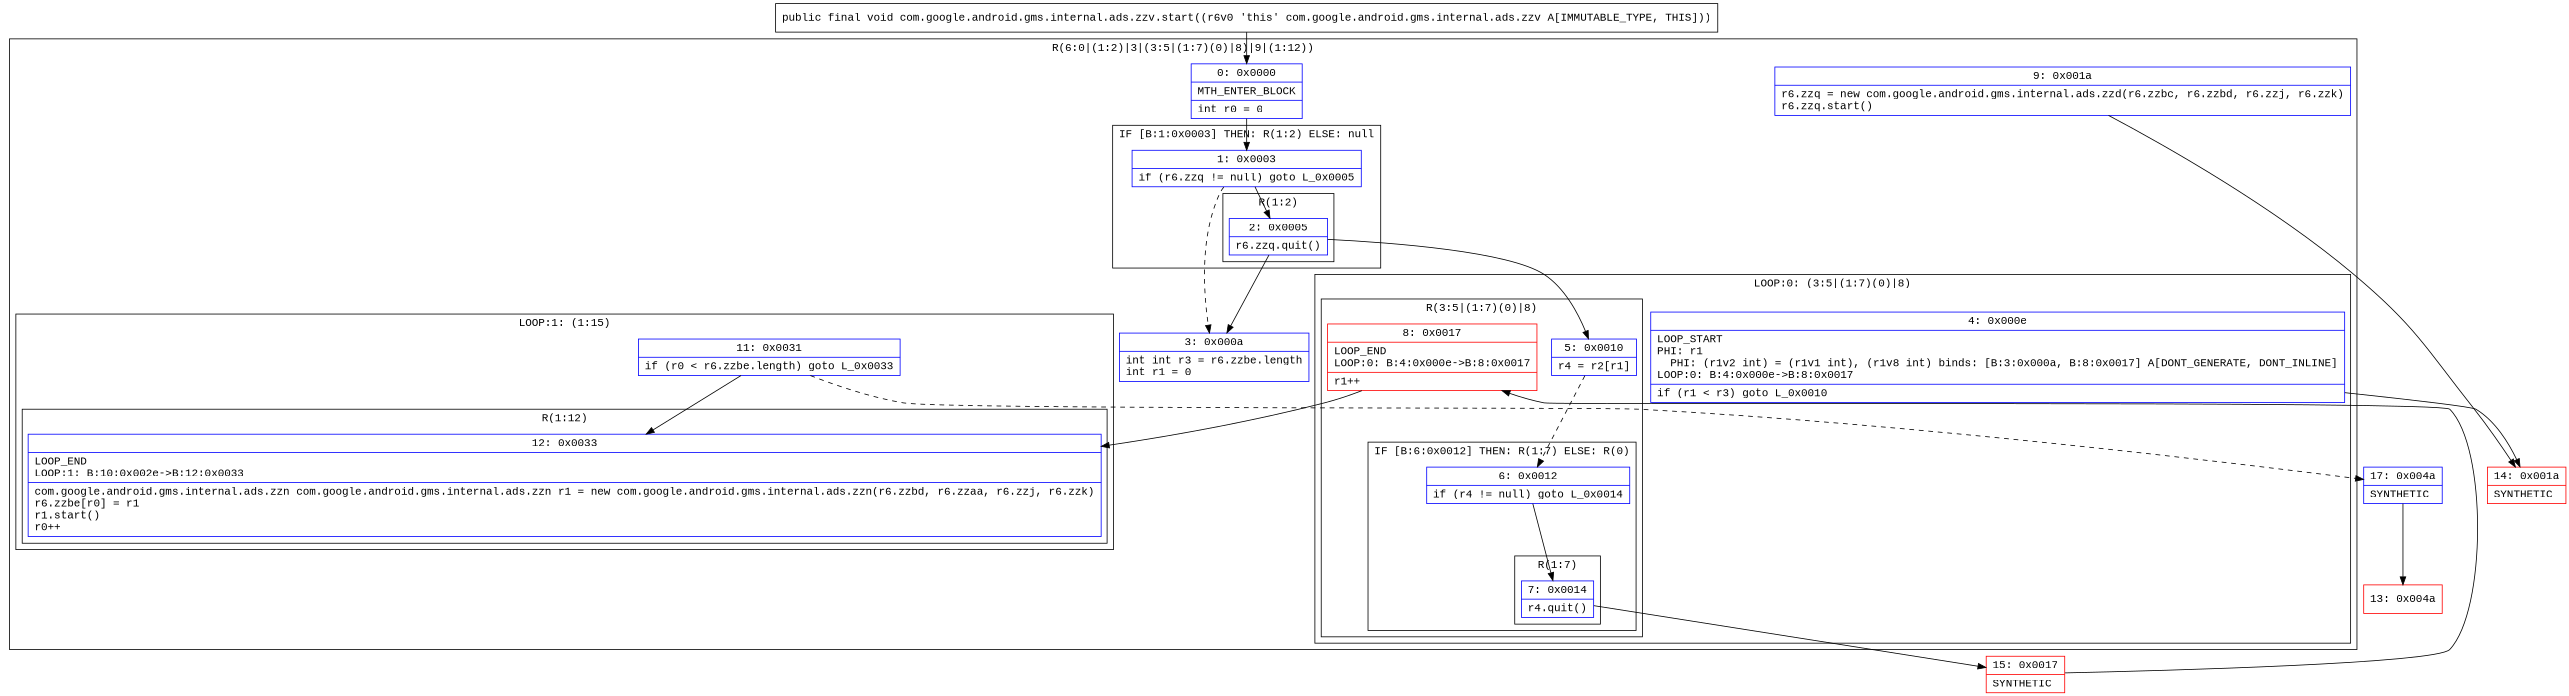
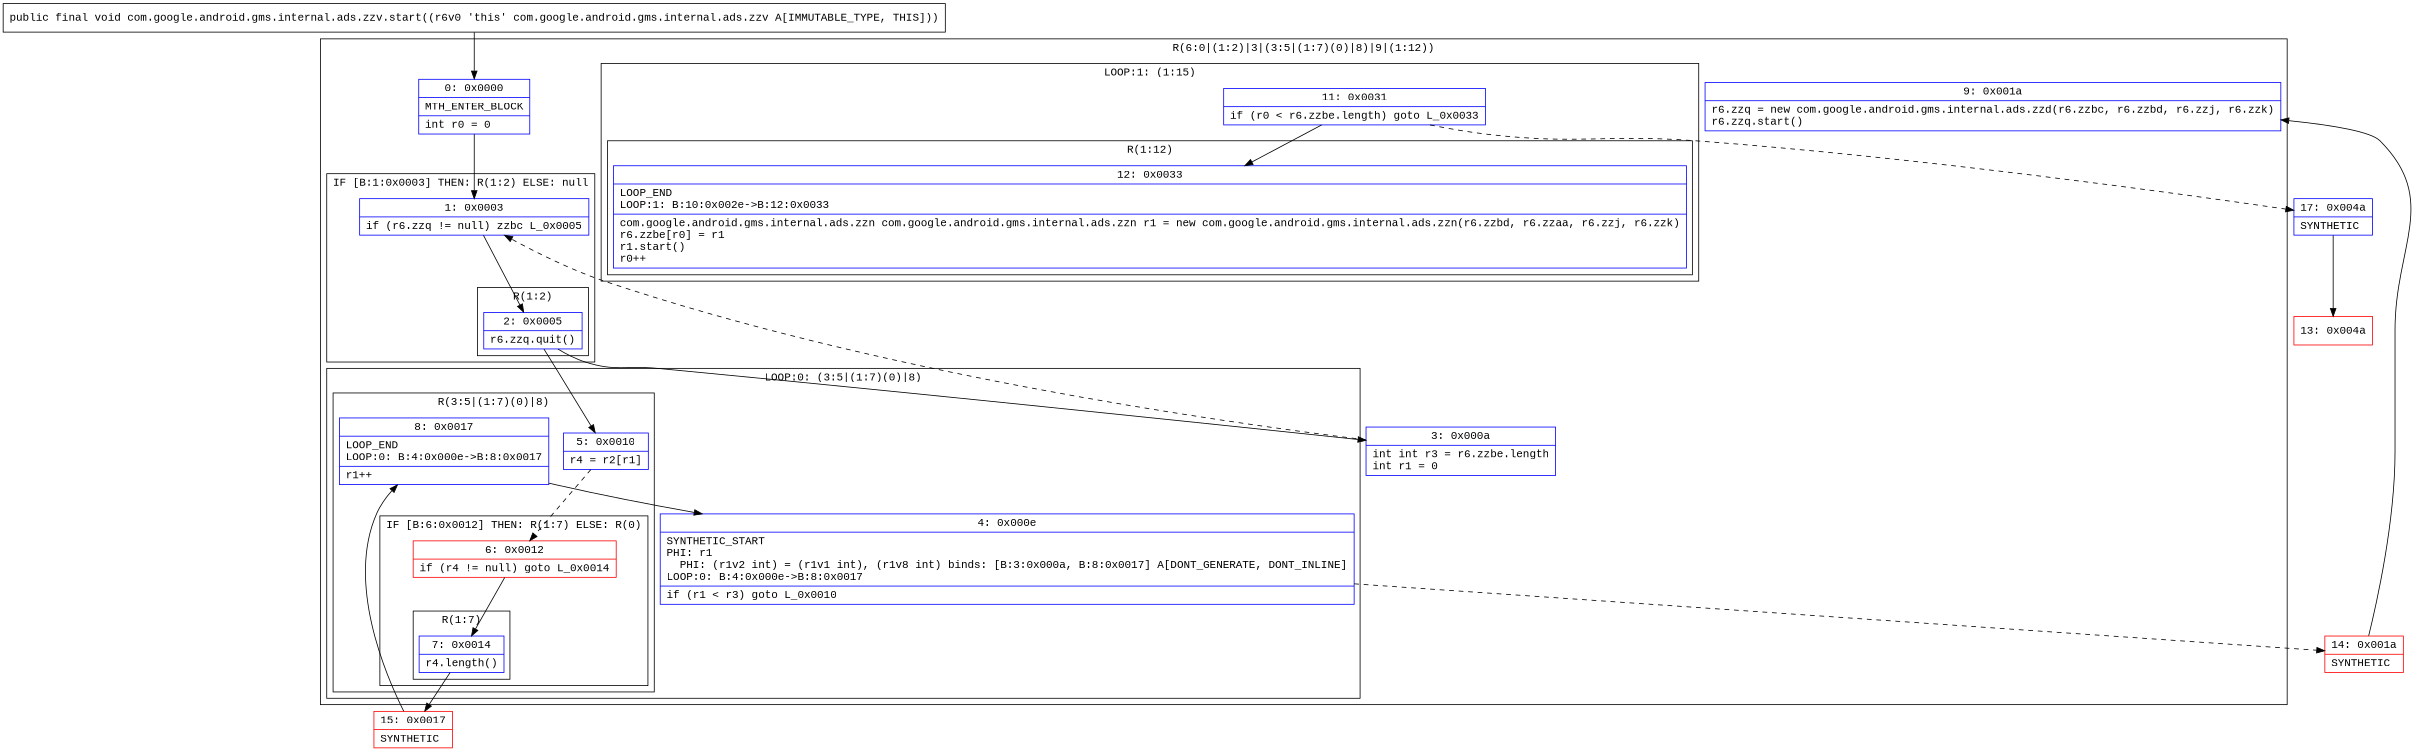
node "1: 0x0003": text "if (r6.zzq != null) goto L_0x0005" -> "if (r6.zzq != null) zzbc L_0x0005"
edge "1: 0x0003" -> "3: 0x000a": reversed
edge "9: 0x001a" -> "14: 0x001a": reversed
node "4: 0x000e": text "LOOP_START" -> "SYNTHETIC_START"
node "8: 0x0017": color red -> blue
edge "4: 0x000e" -> "14: 0x001a": style solid -> dashed
edge "8: 0x0017" -> "12: 0x0033": now "8: 0x0017" -> "4: 0x000e"
node "6: 0x0012": color blue -> red
node "7: 0x0014": text "r4.quit()" -> "r4.length()"
